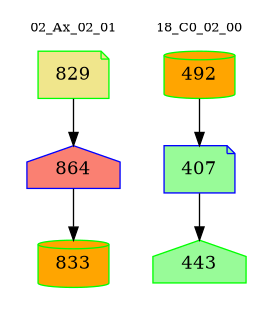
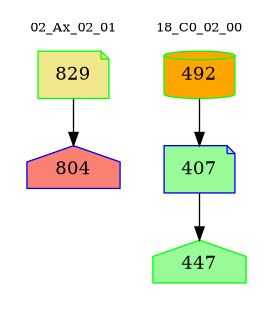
node "864": label "864" -> "804"
node "833": removed
node "443": label "443" -> "447"
